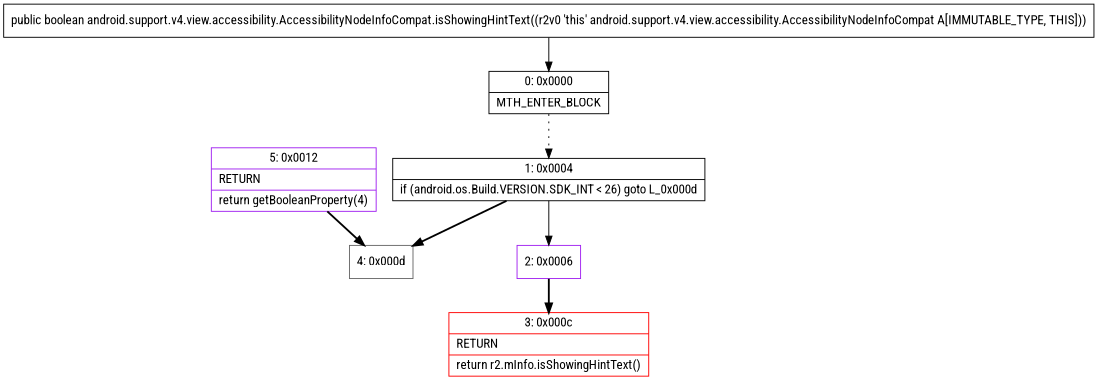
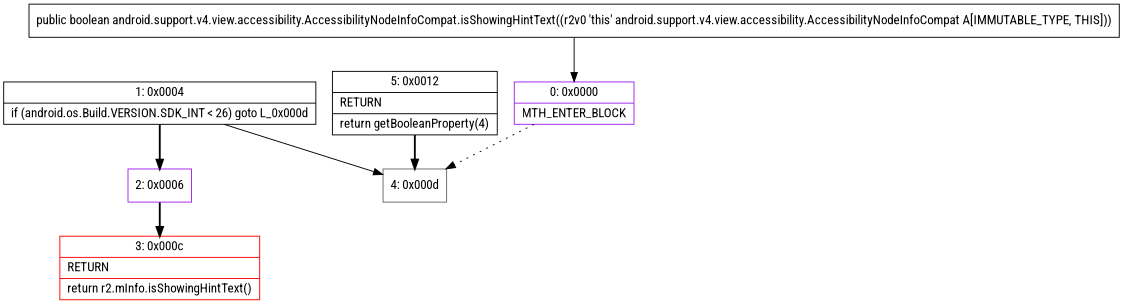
node "0: 0x0000": color black -> purple
edge "0: 0x0000" -> "1: 0x0004": now "0: 0x0000" -> "4: 0x000d"
node "5: 0x0012": color purple -> black
edge "1: 0x0004" -> "2: 0x0006": style solid -> bold
edge "1: 0x0004" -> "4: 0x000d": style bold -> solid
